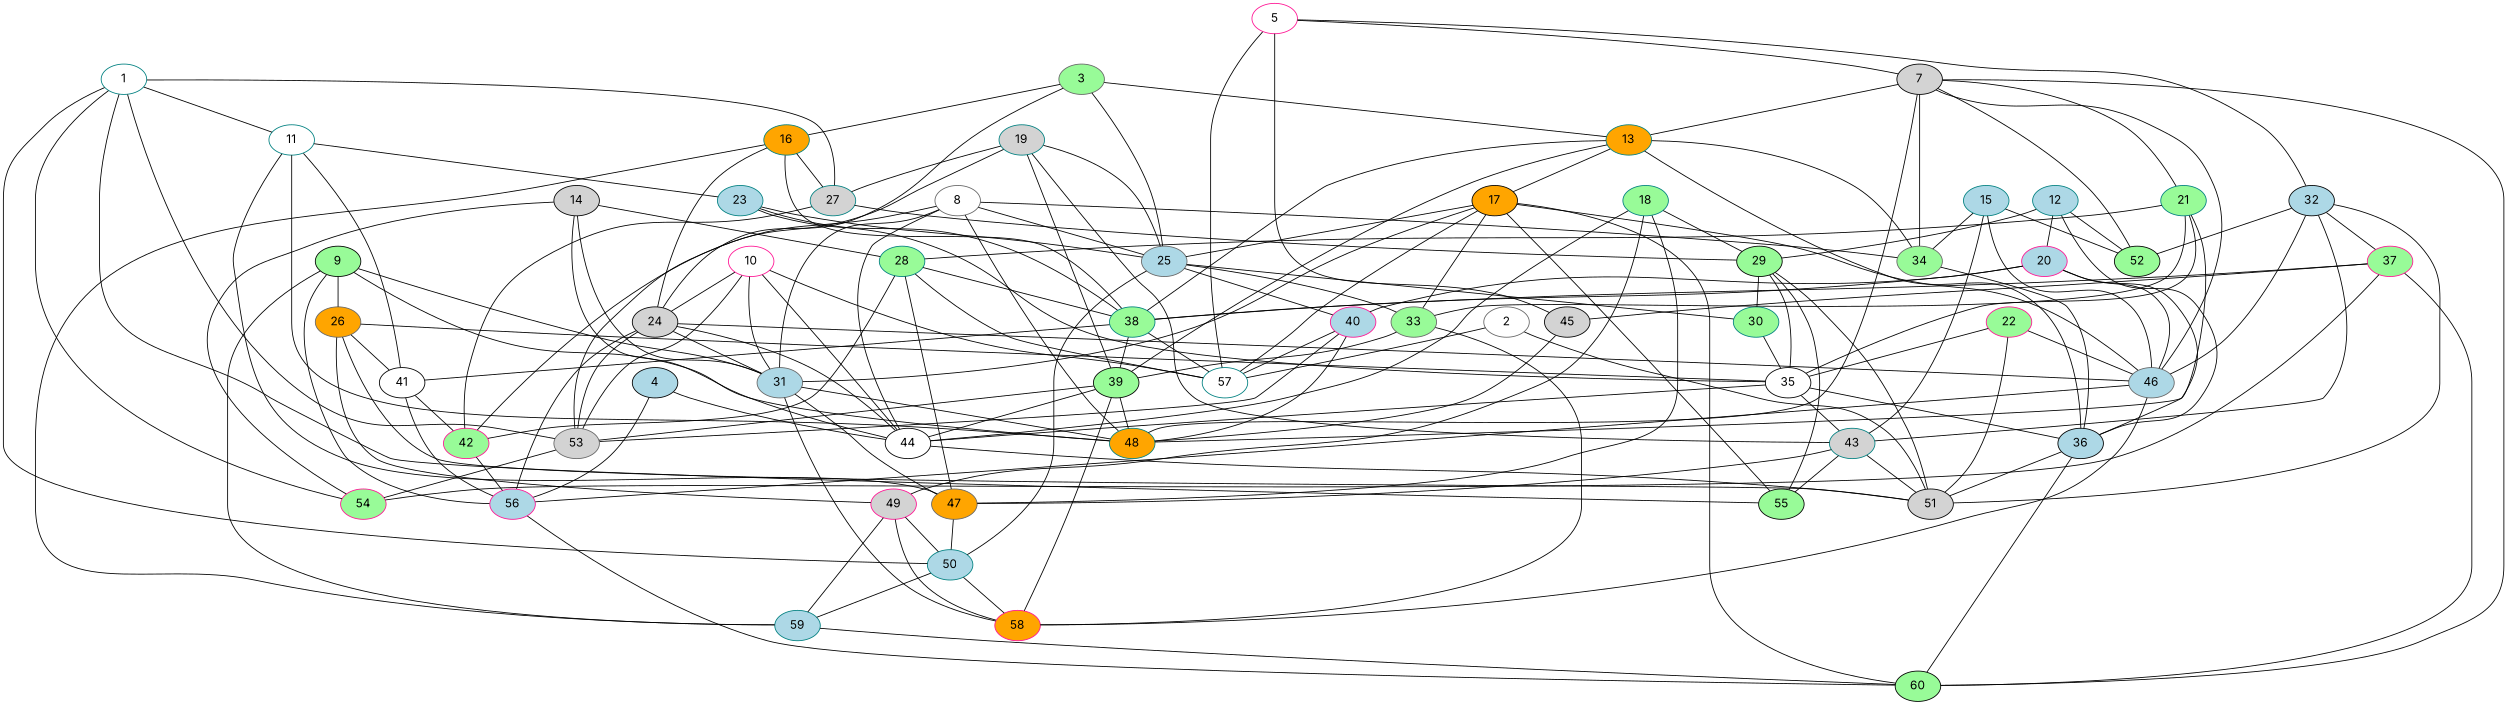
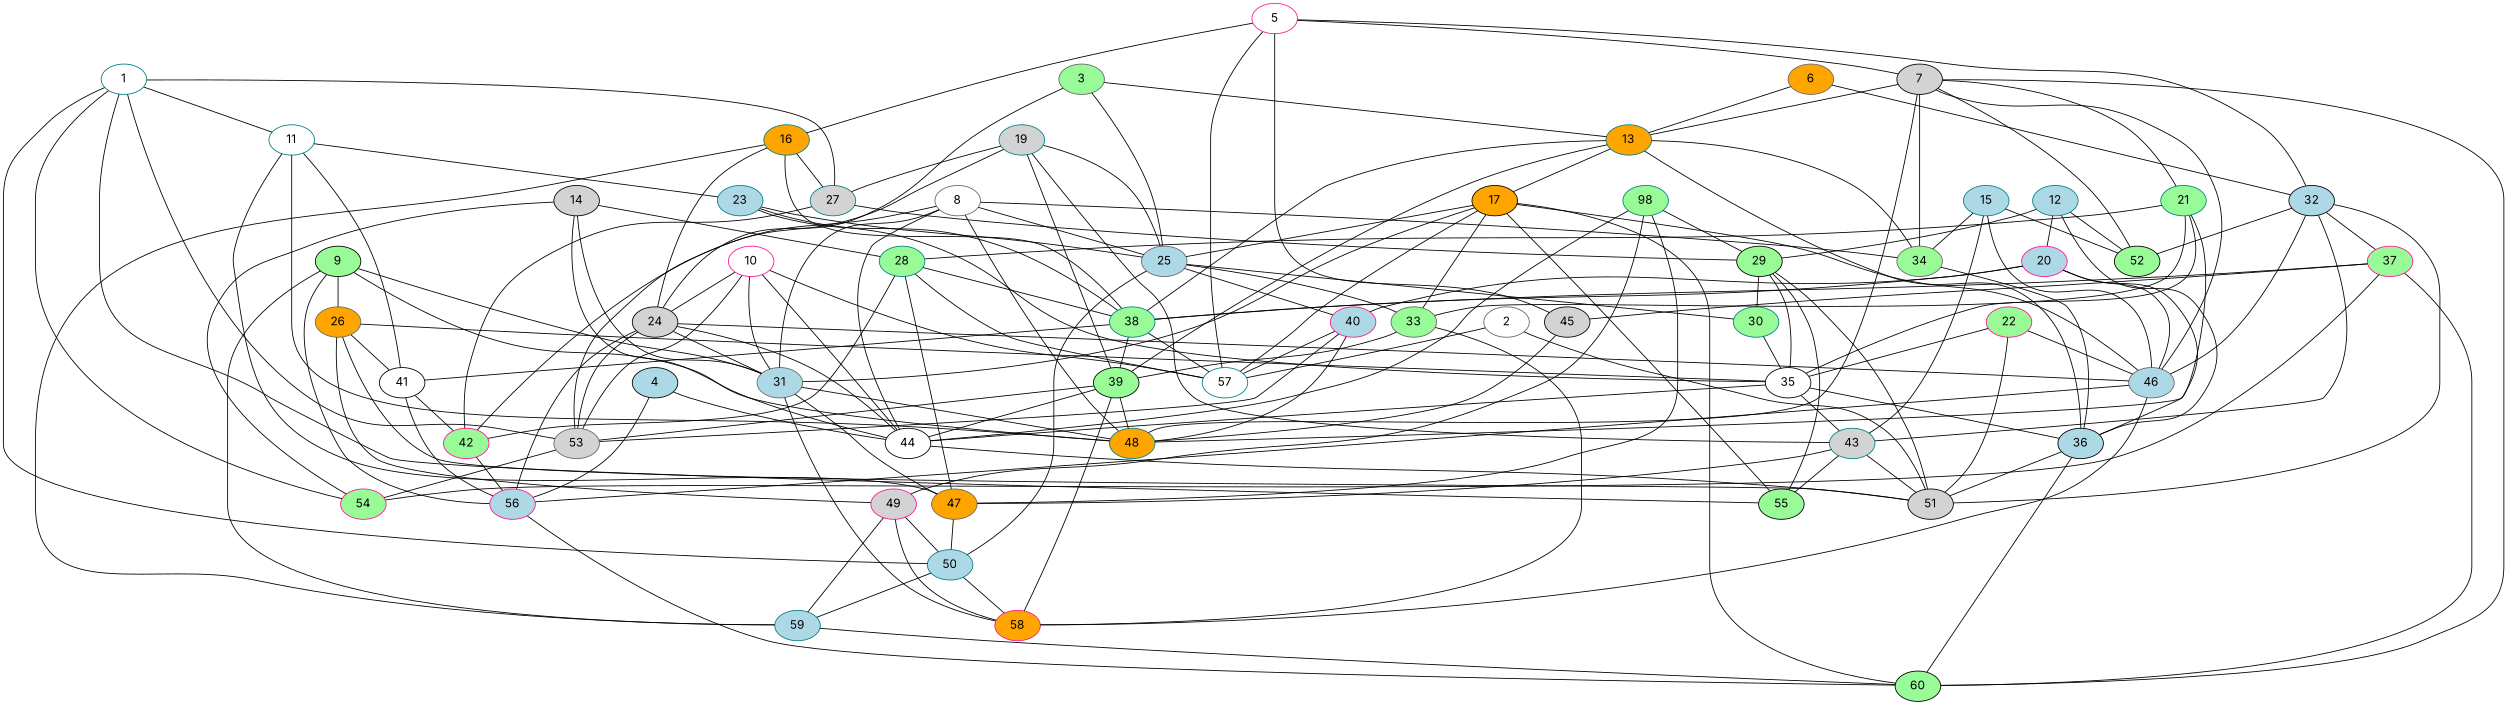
node "6": added
edge "3" -- "16": now "5" -- "16"
node "18": label "18" -> "98"
